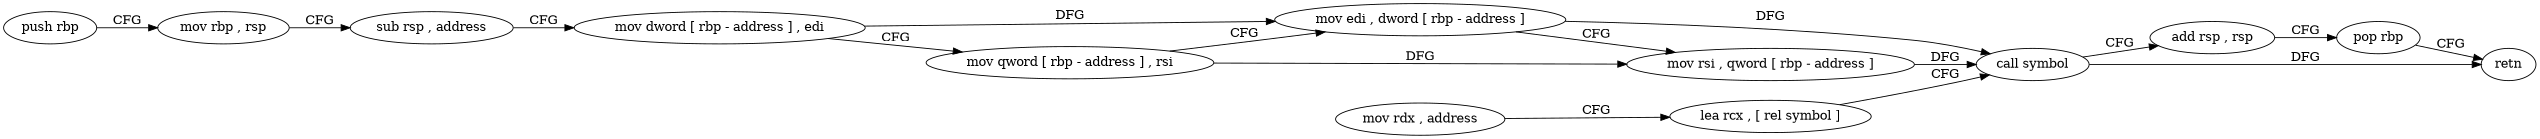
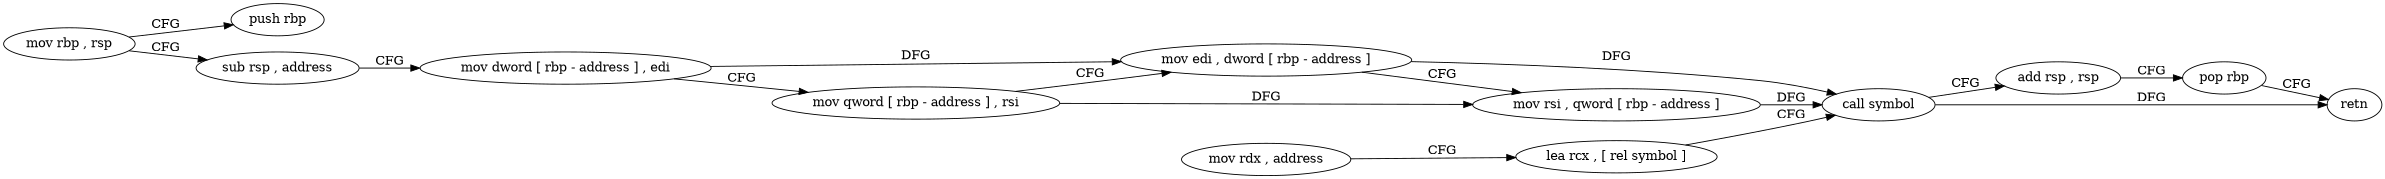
edge "push rbp" -> "mov rbp , rsp": reversed
